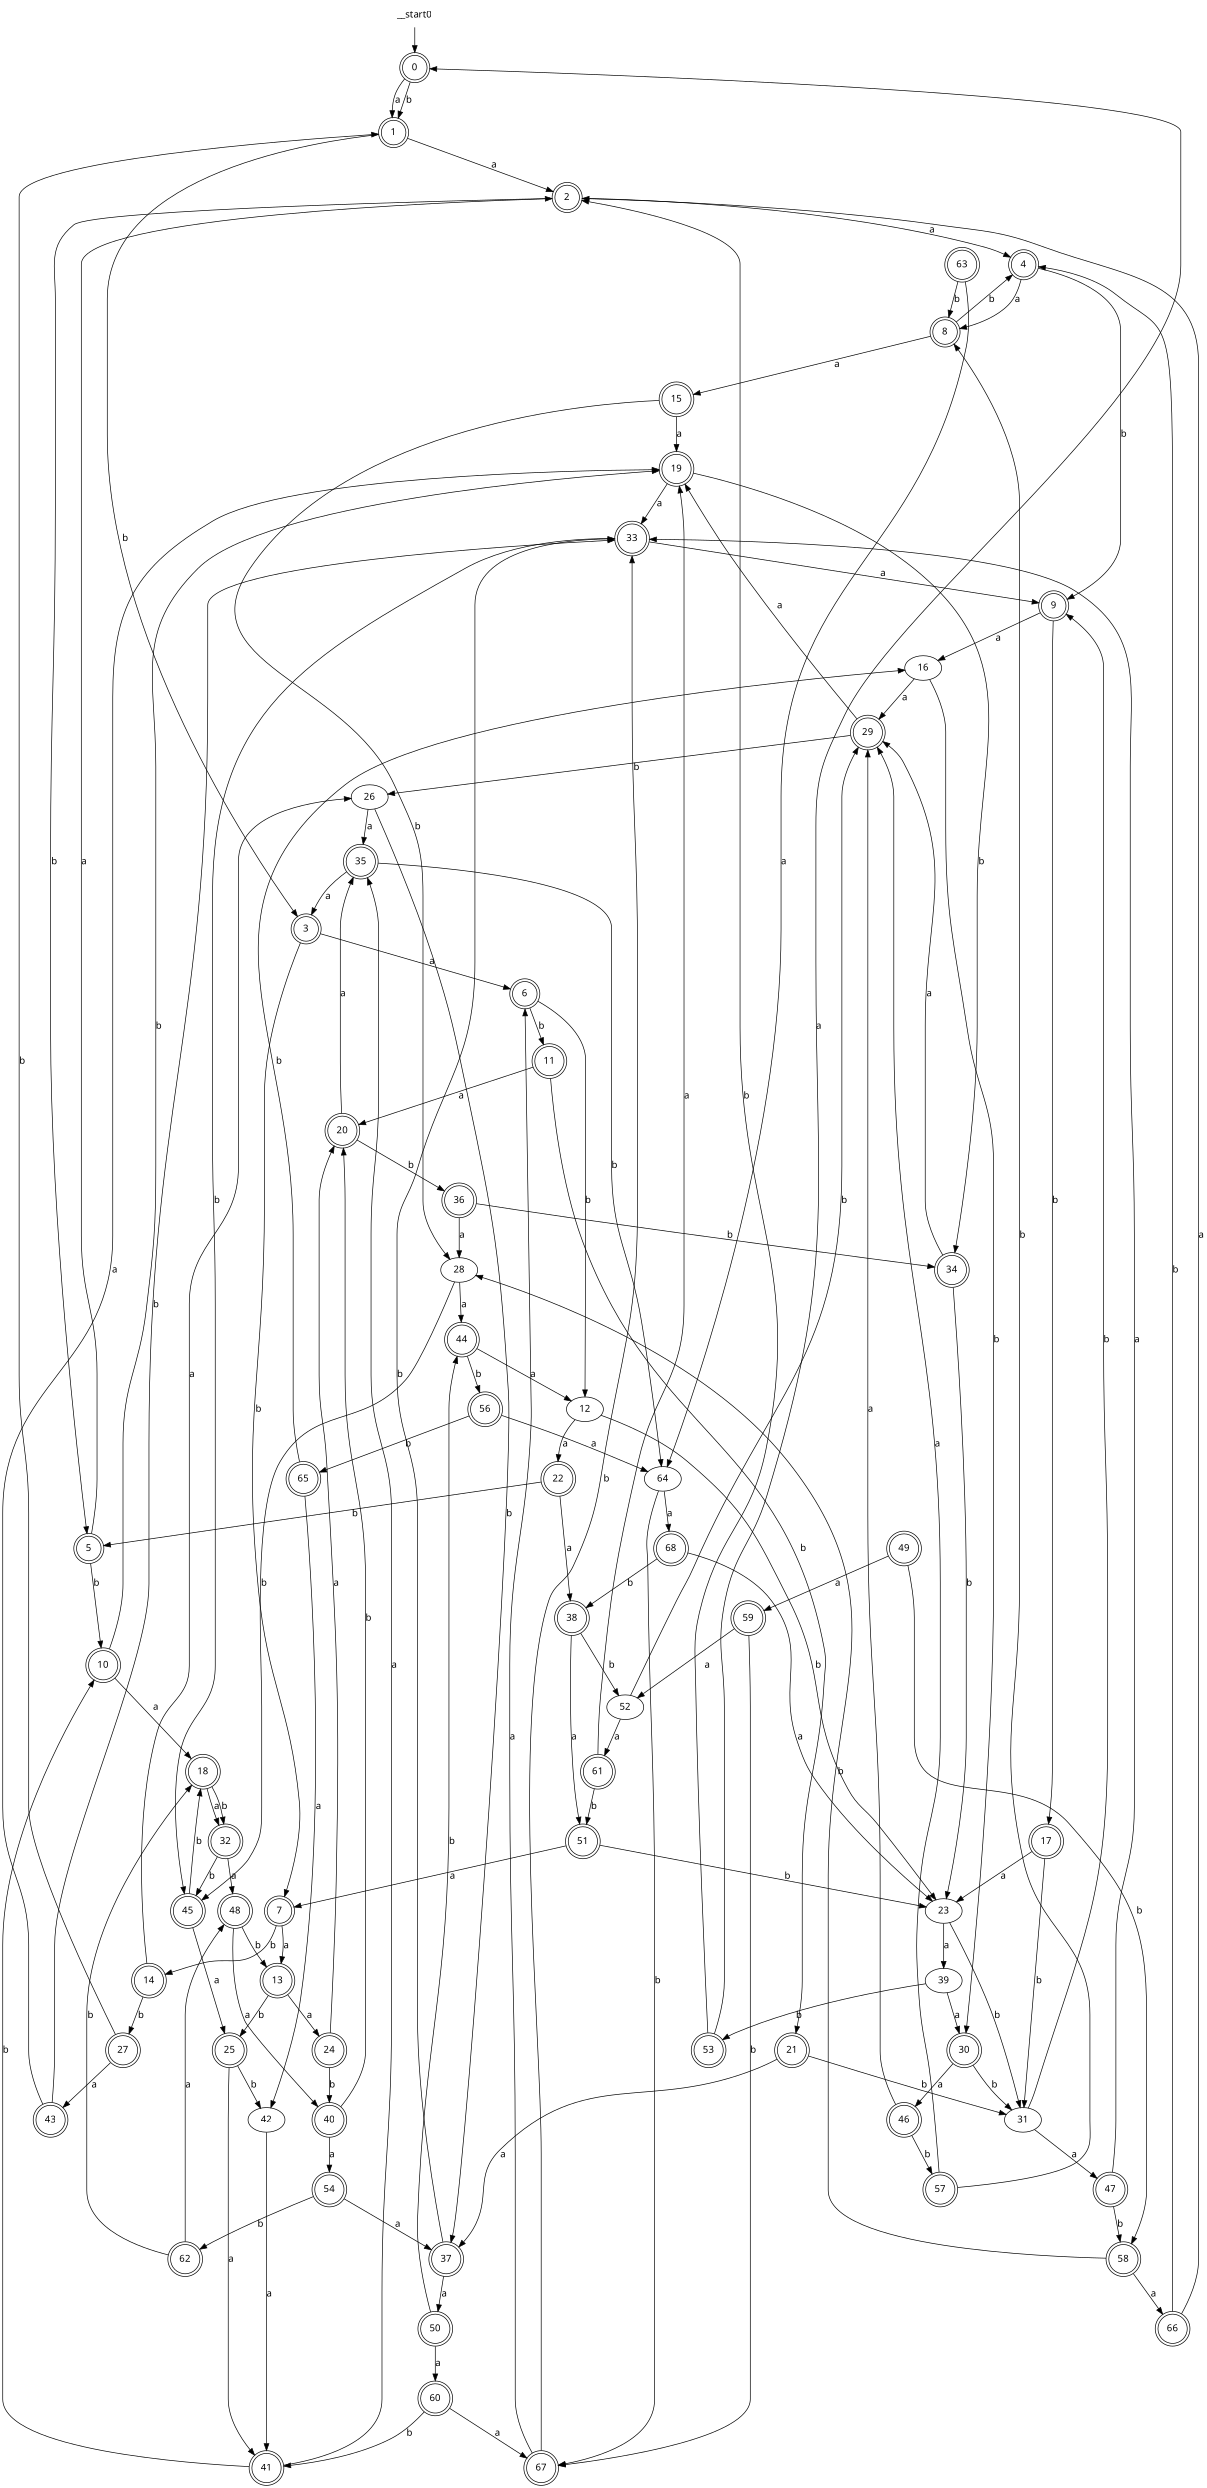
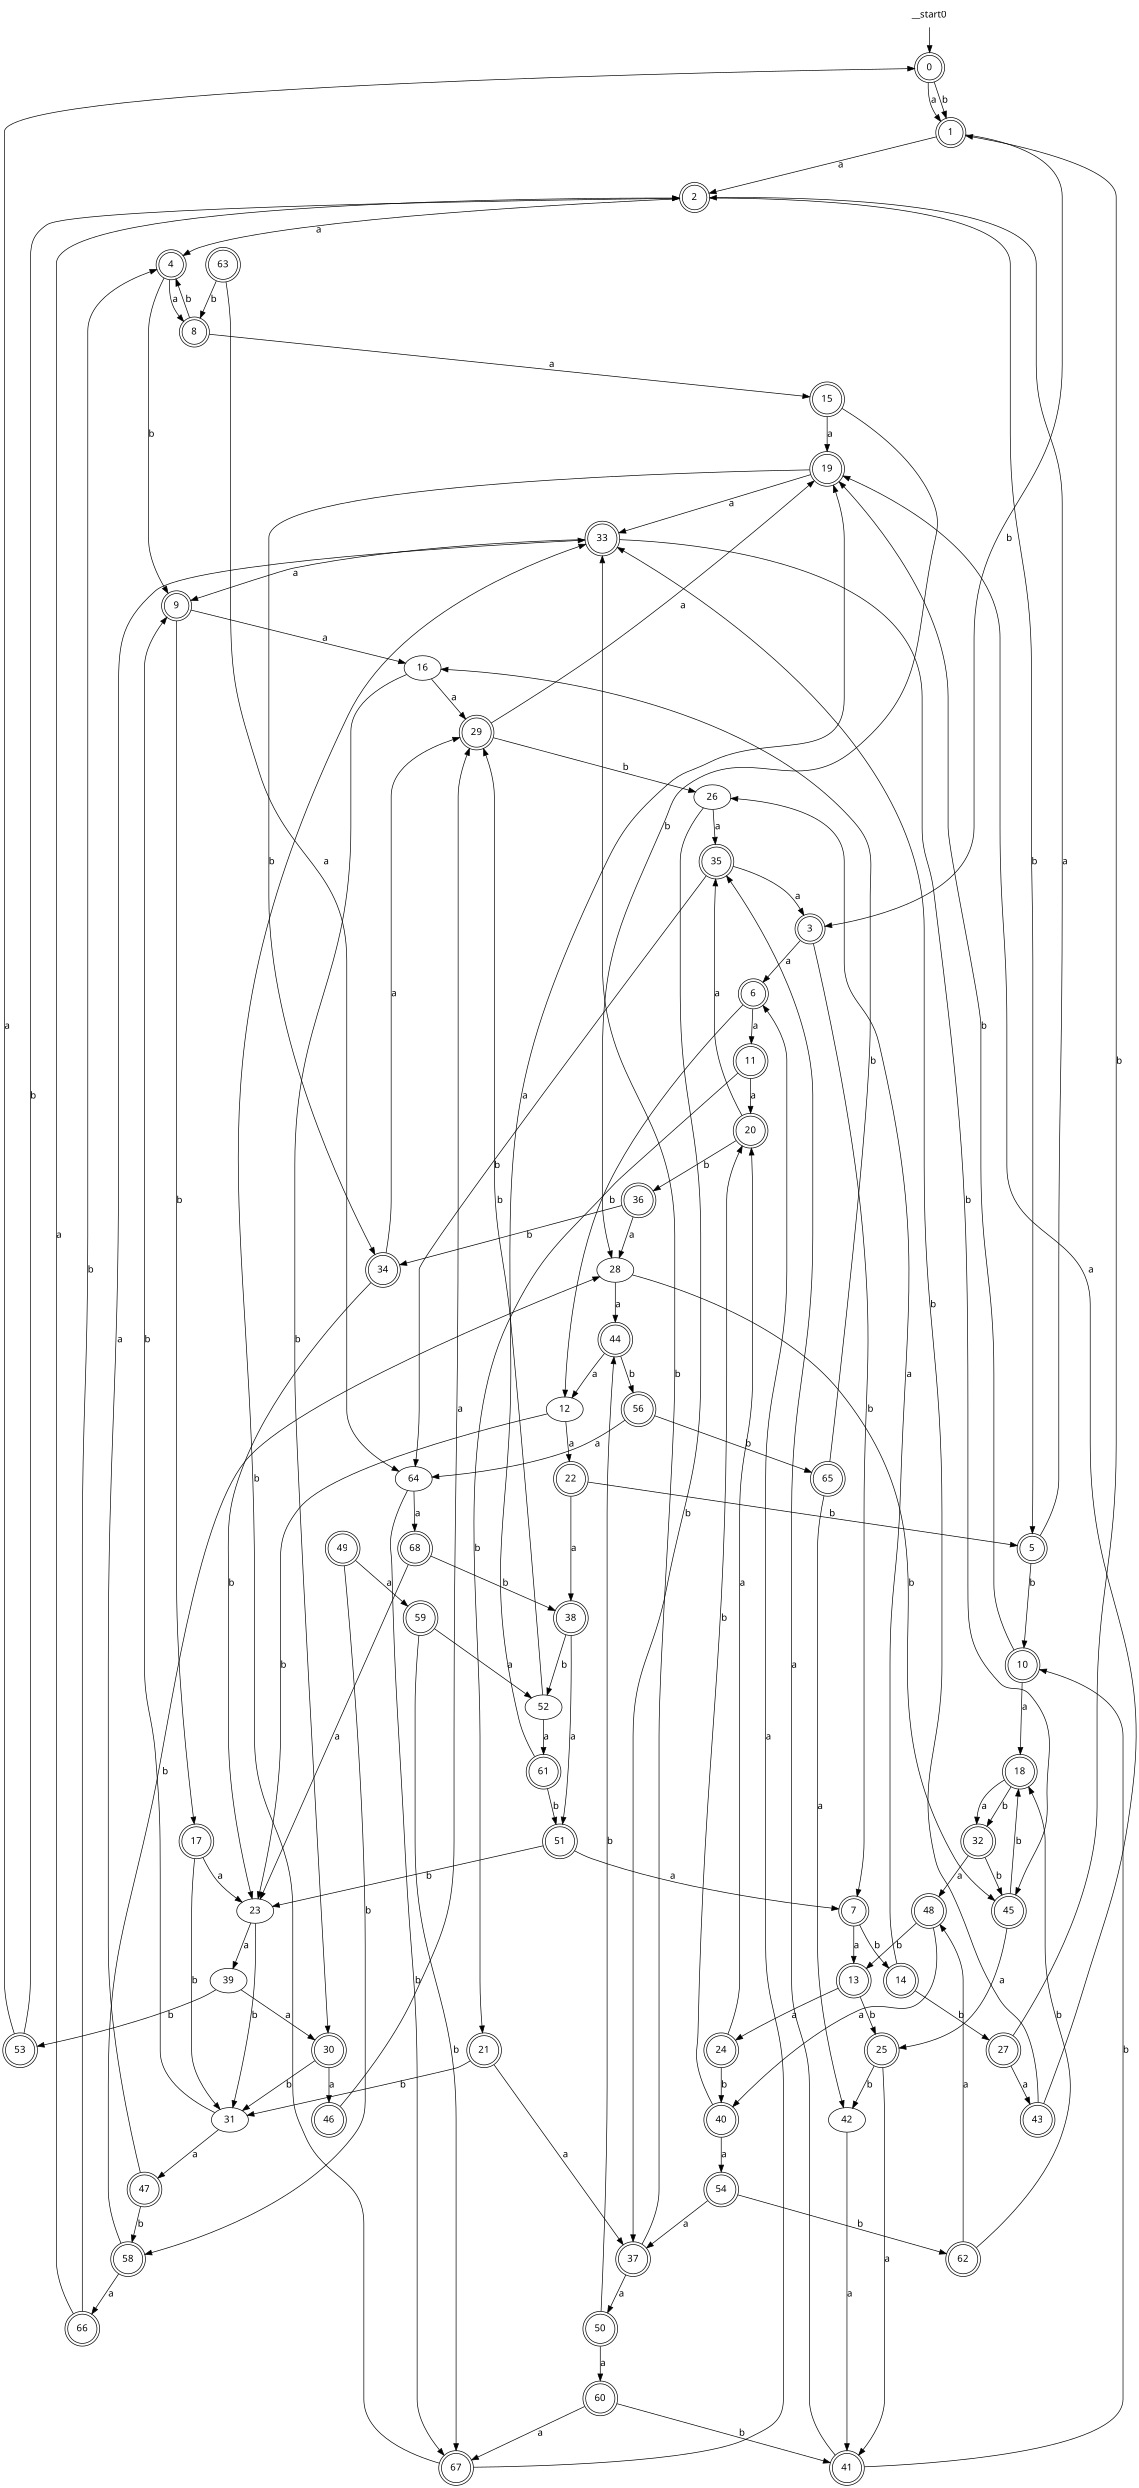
edge "6" -> "11": label "b" -> "a"
node "57": removed
